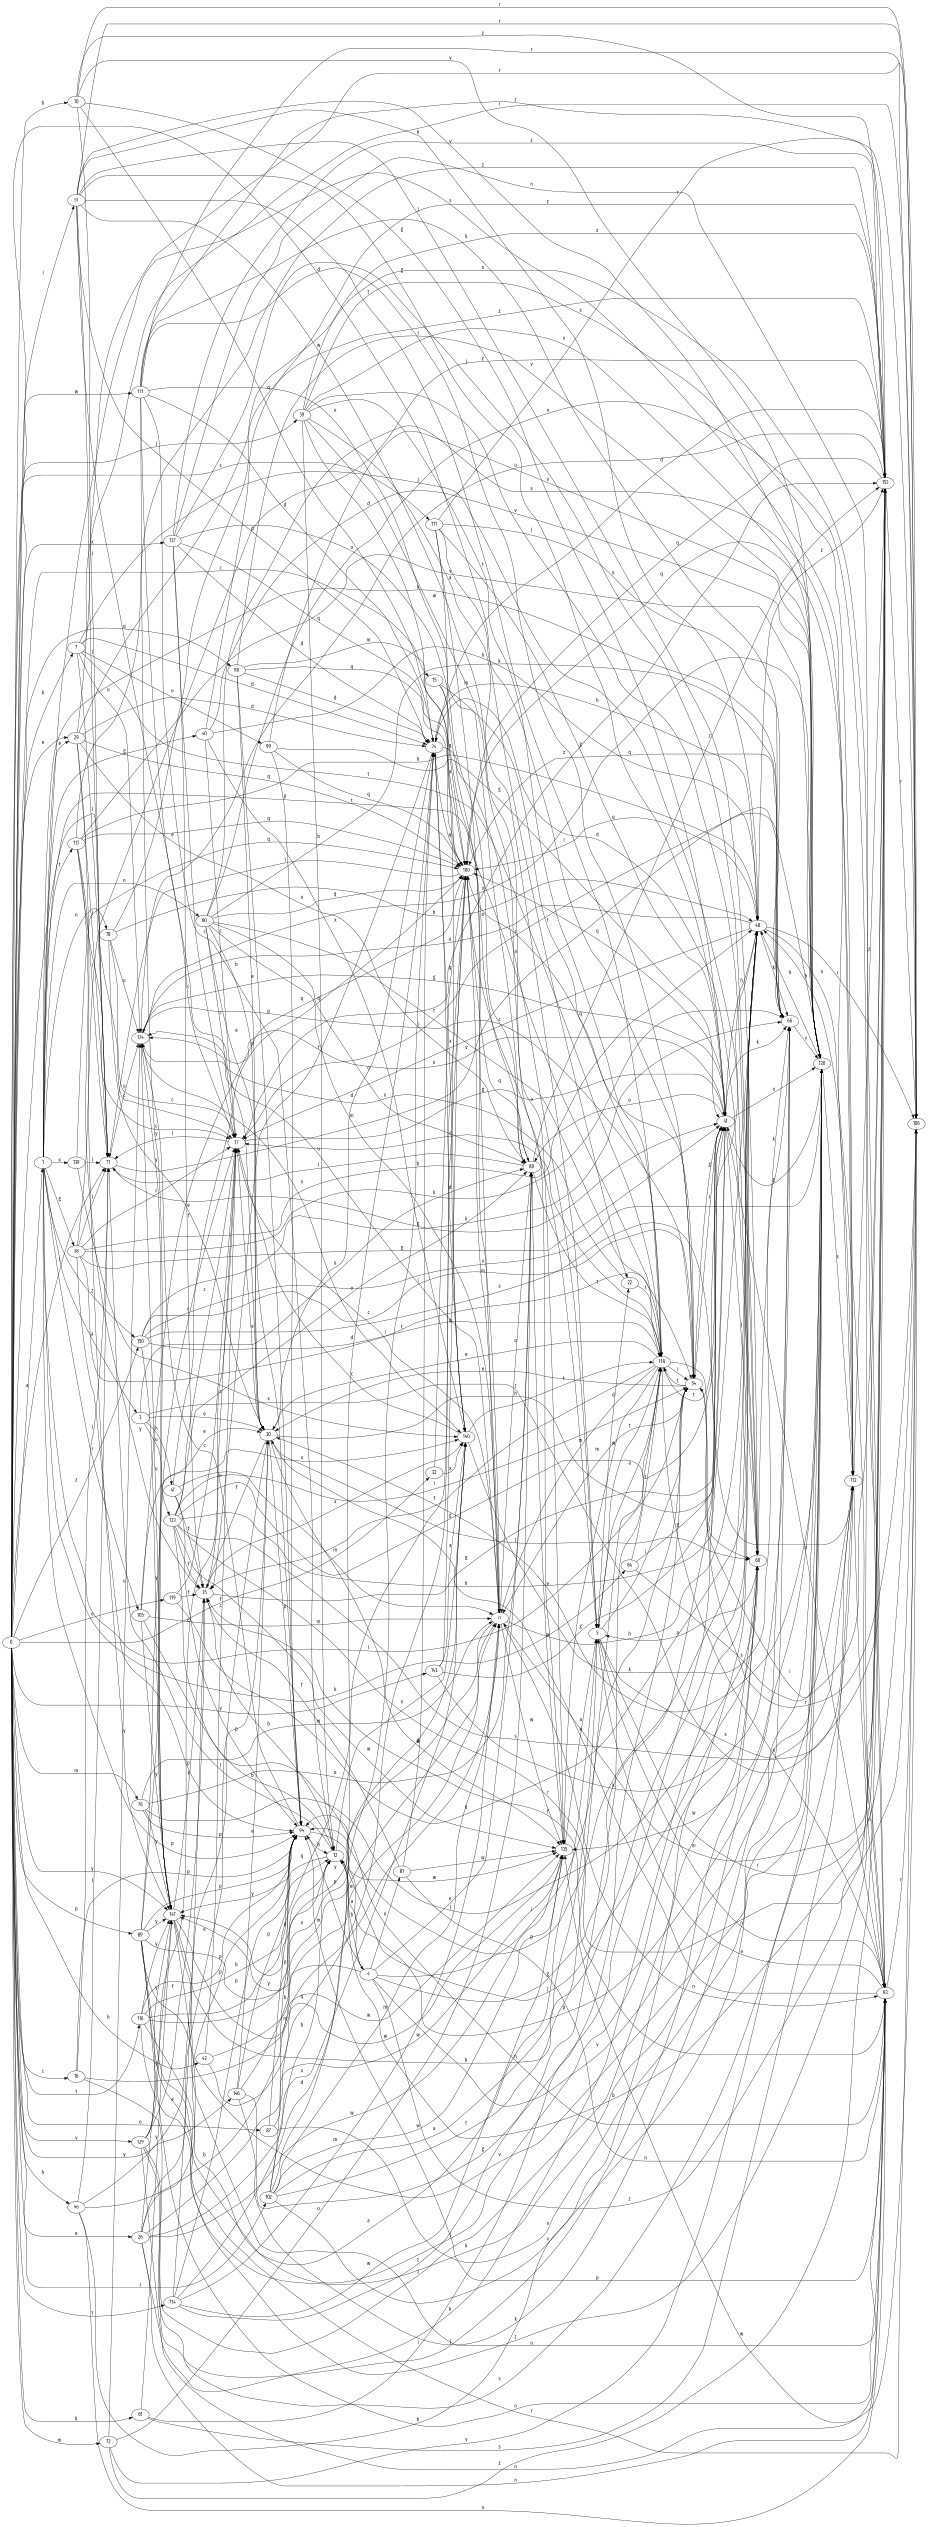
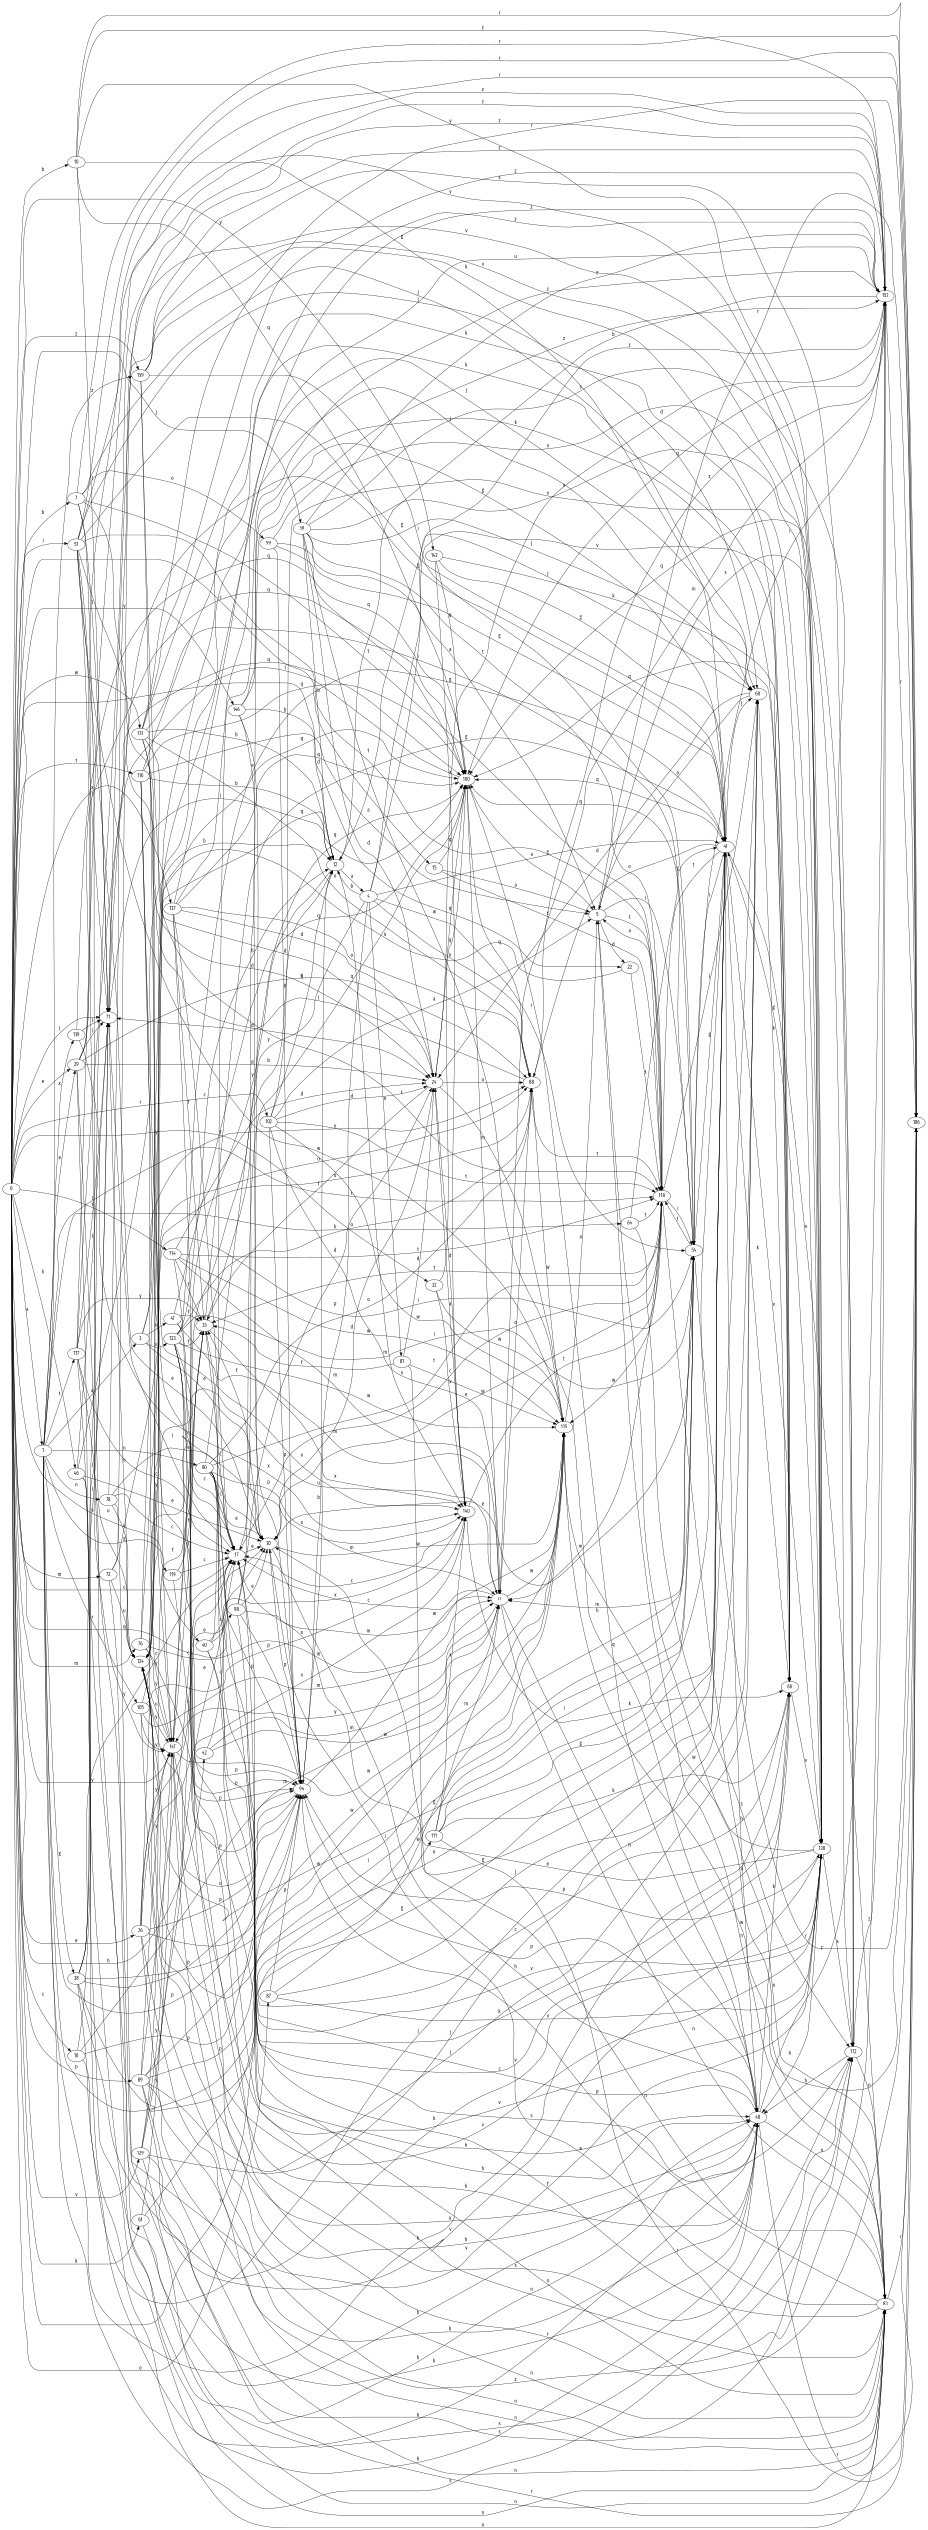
node "150": label "150" -> "159"
edge "32" -> "135": added, label "w"
edge "30" -> "60": now "87" -> "60"
